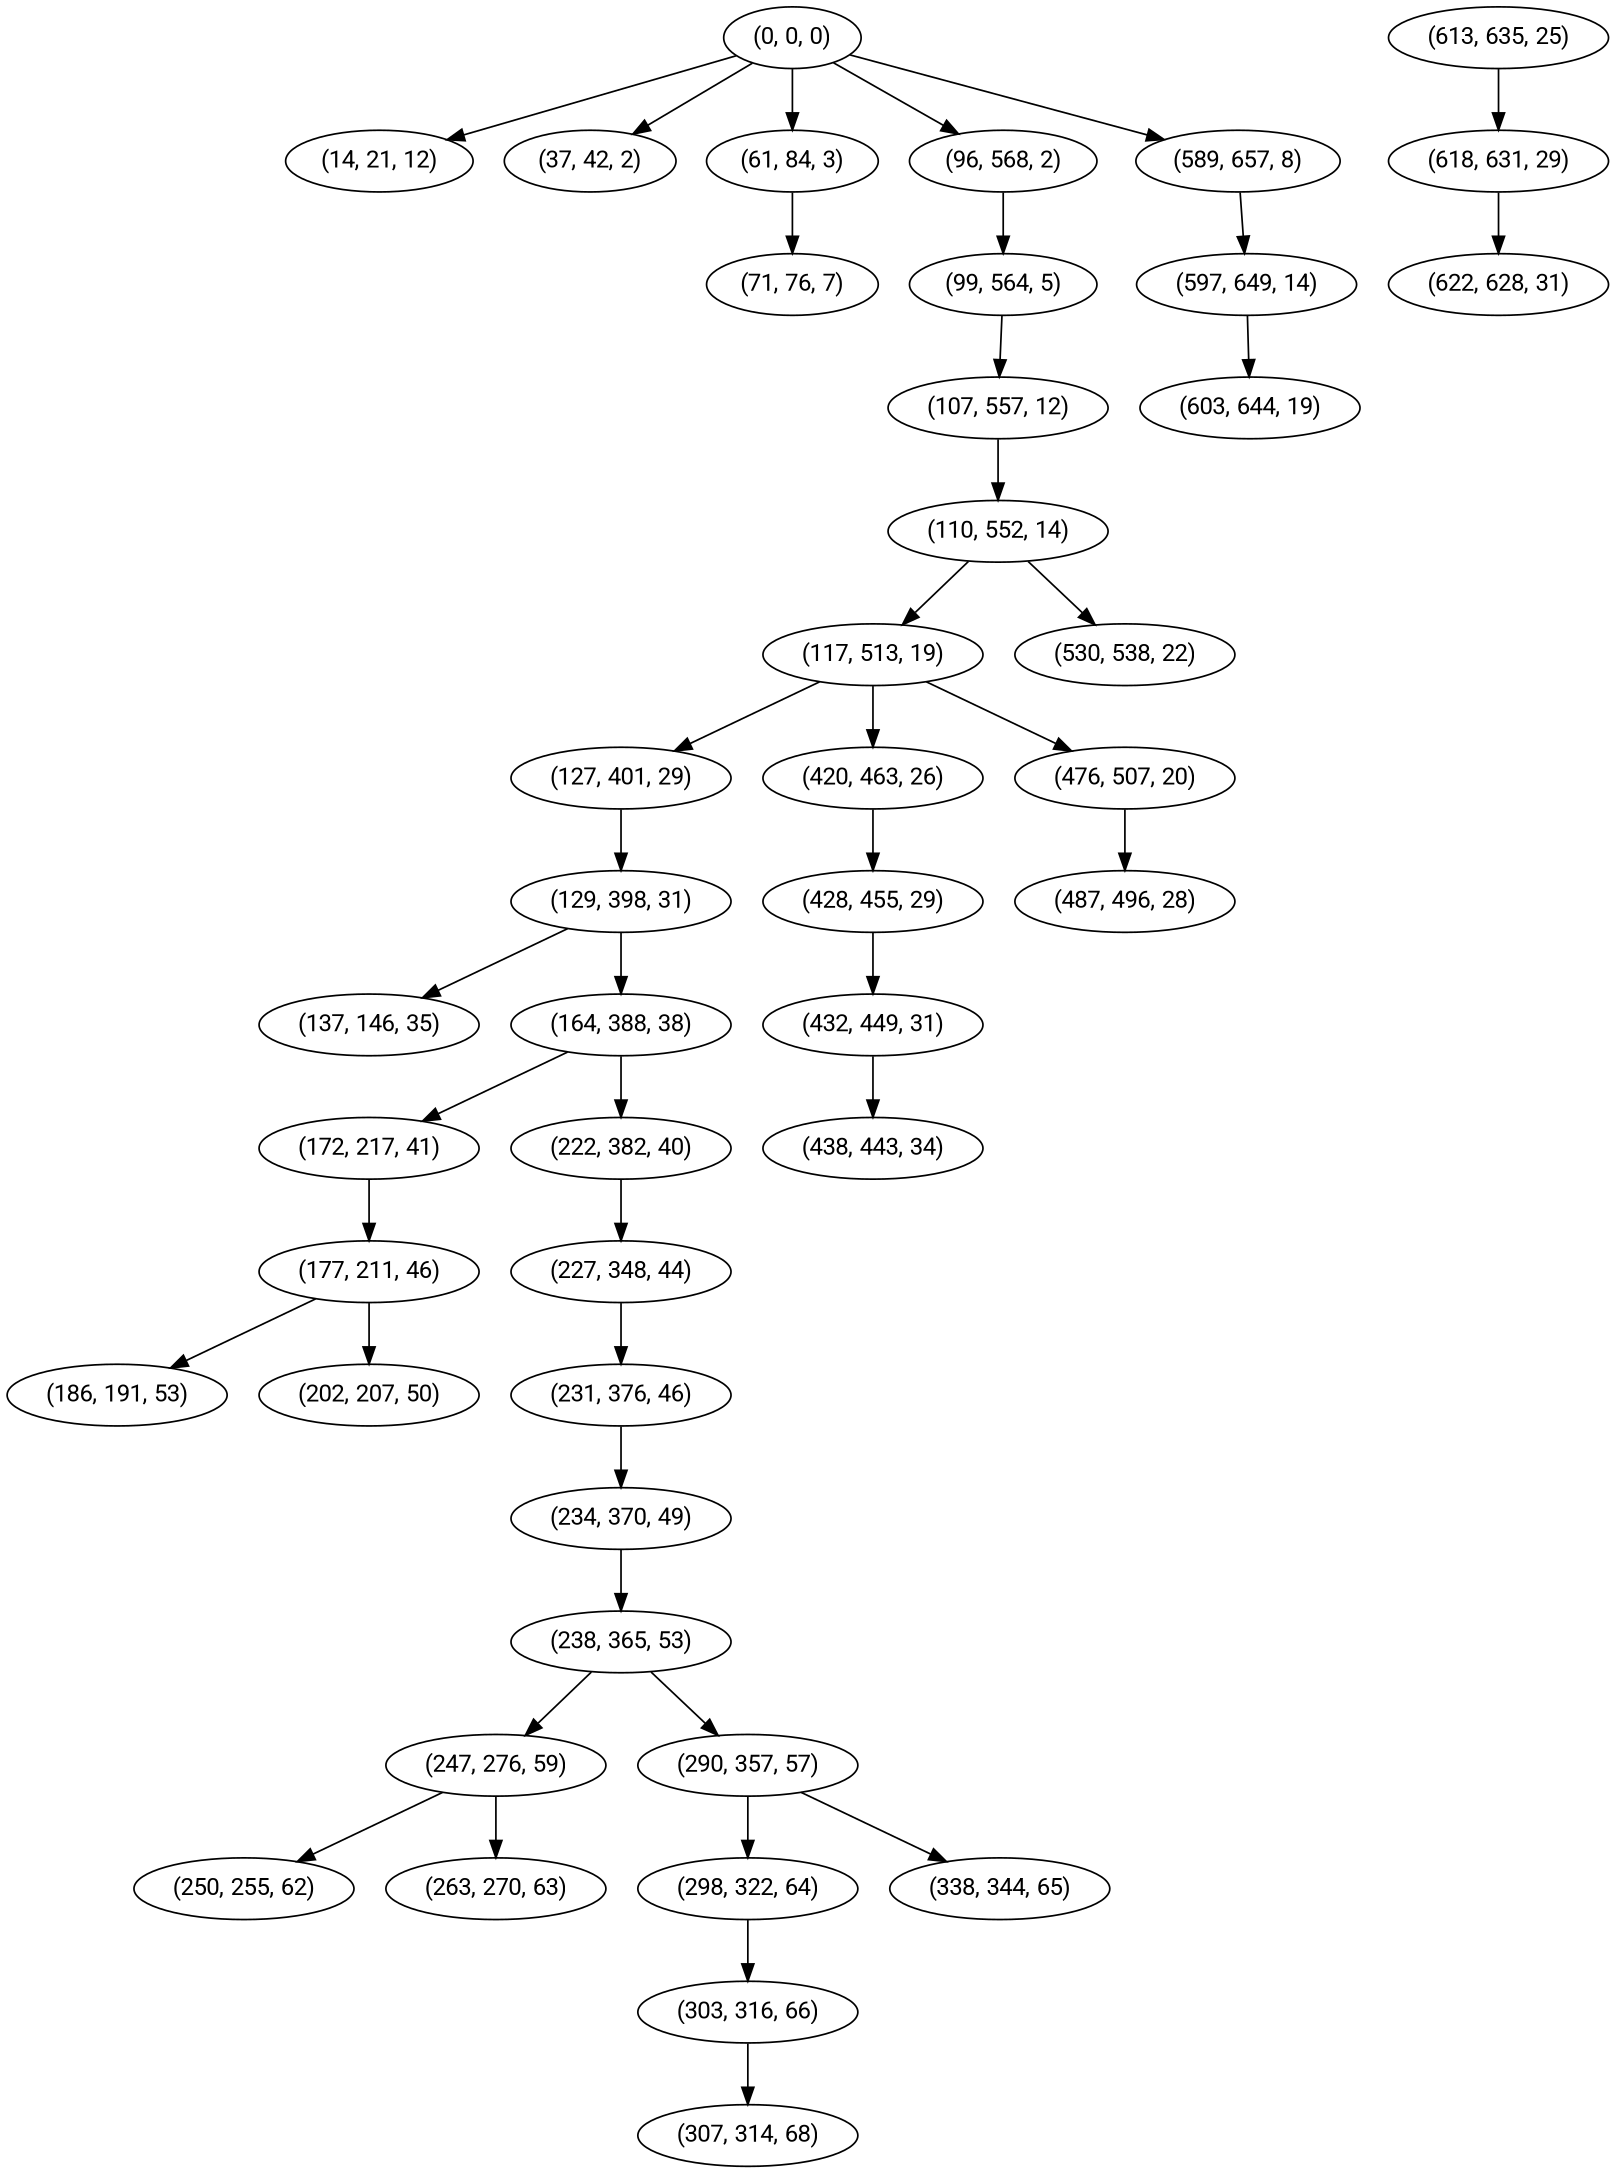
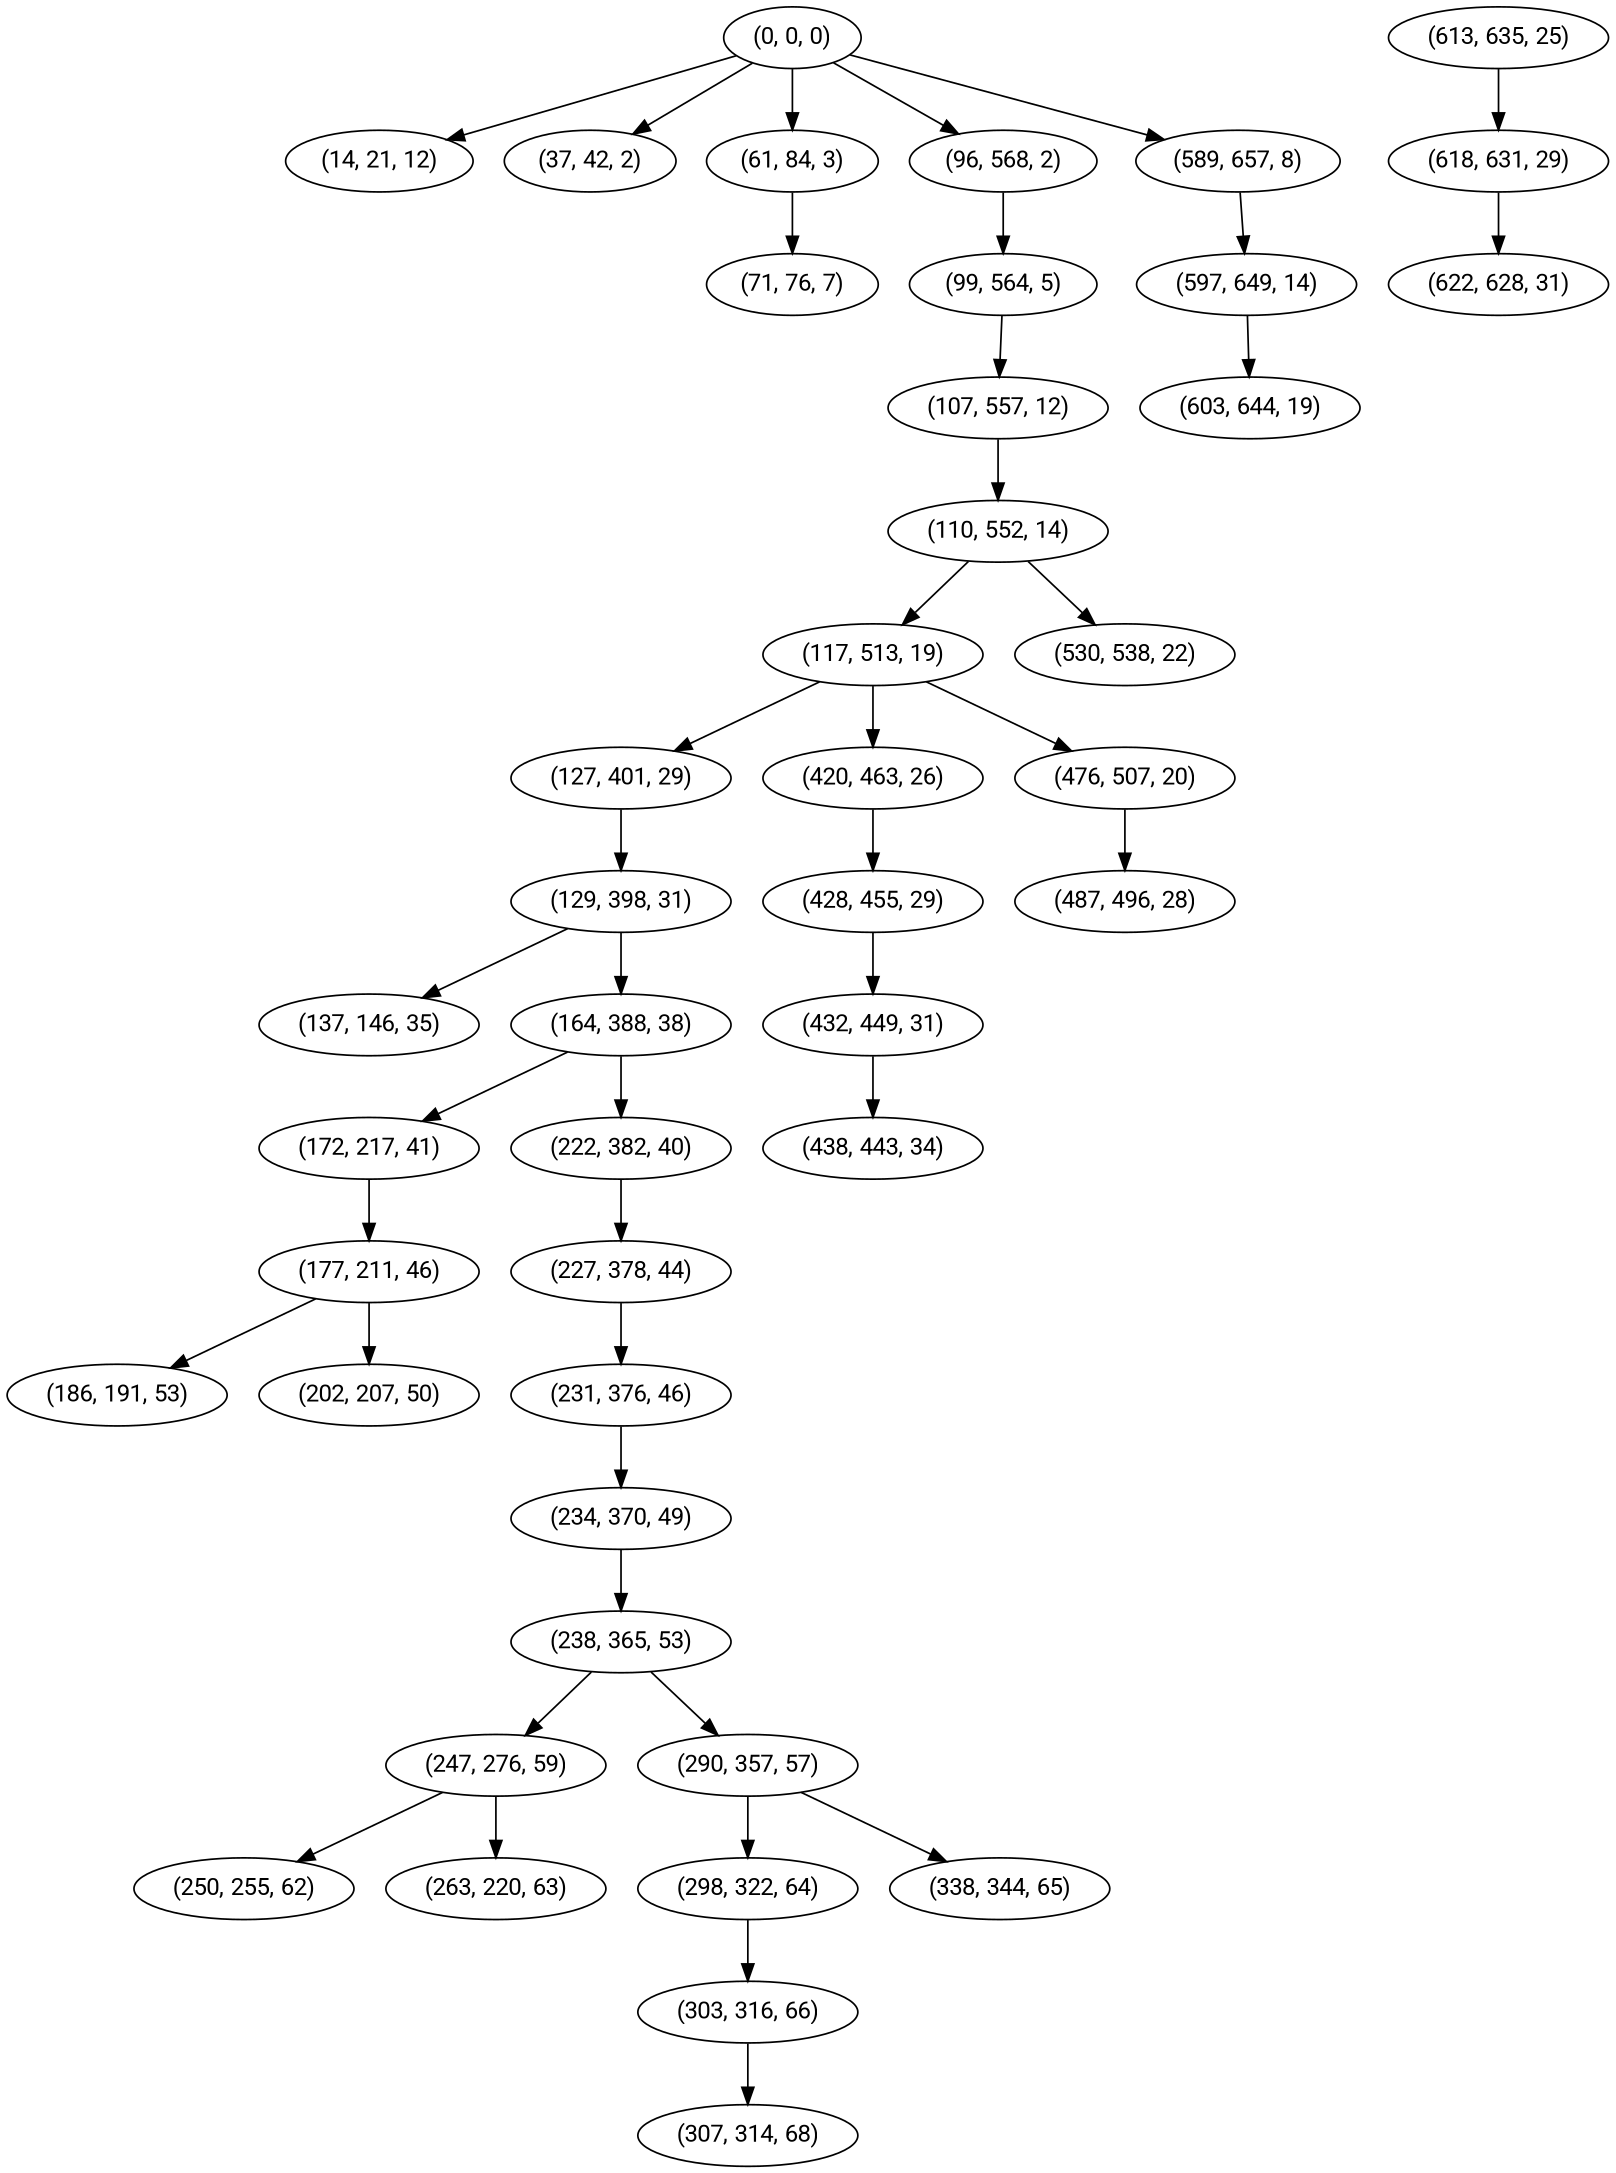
node "(227, 348, 44)": label "(227, 348, 44)" -> "(227, 378, 44)"
node "(263, 270, 63)": label "(263, 270, 63)" -> "(263, 220, 63)"
